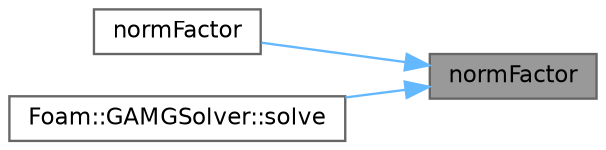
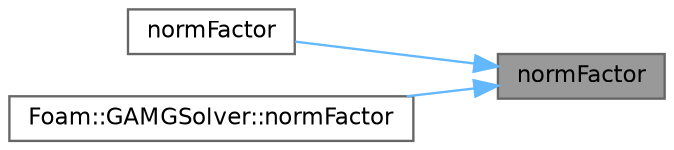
node "Foam::GAMGSolver::solve": label "Foam::GAMGSolver::solve" -> "Foam::GAMGSolver::normFactor"
